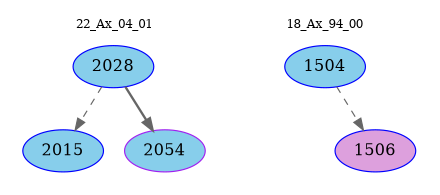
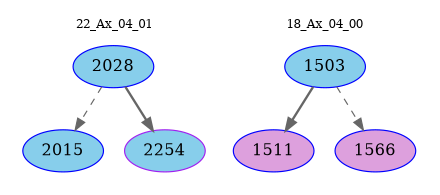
cluster "18_Ax_94_00": label "18_Ax_94_00" -> "18_Ax_04_00"
node "1504": label "1504" -> "1503"
node "2054": label "2054" -> "2254"
node "1511": added
node "1506": label "1506" -> "1566"
